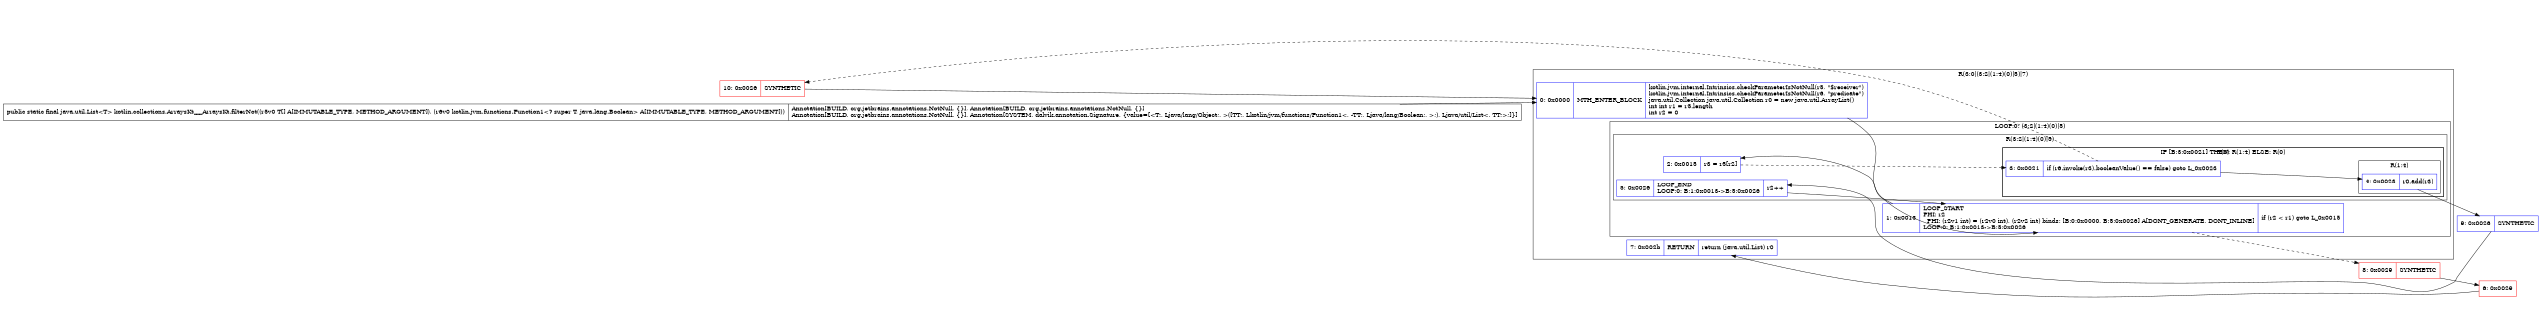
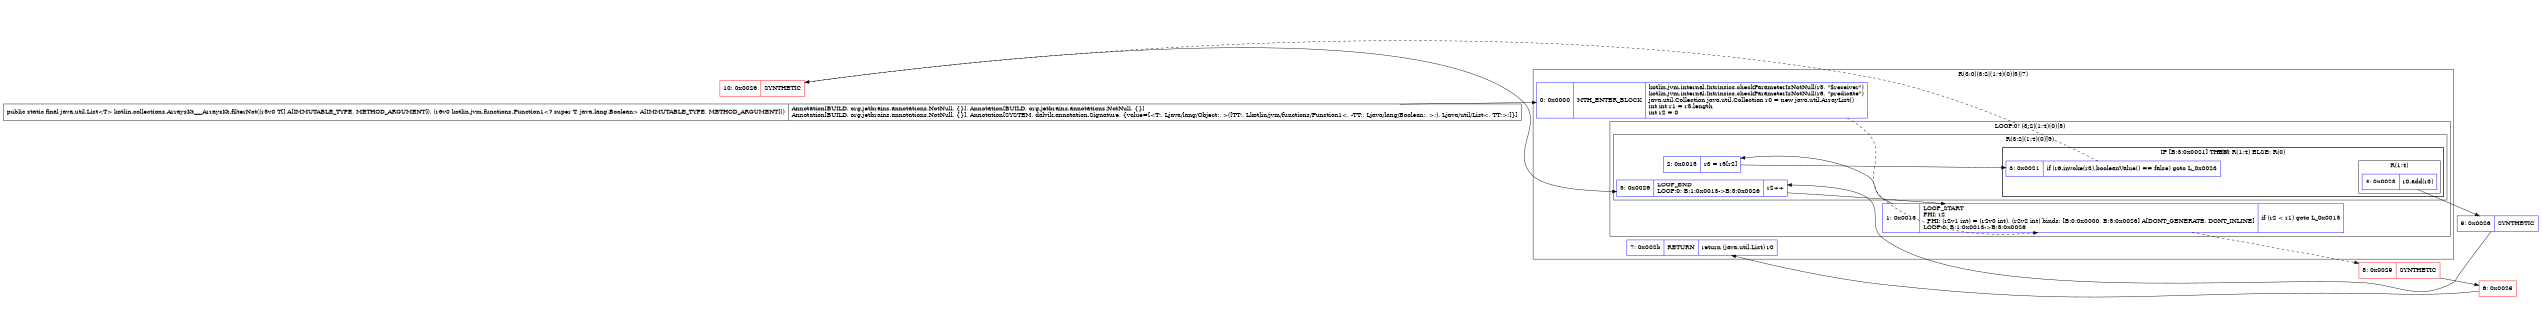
edge "10: 0x0026" -> "0: 0x0000": now "10: 0x0026" -> "5: 0x0026"
edge "2: 0x0015" -> "3: 0x0021": style dashed -> solid
edge "3: 0x0021" -> "4: 0x0023": removed
edge "0: 0x0000" -> "1: 0x0013": style solid -> dashed
